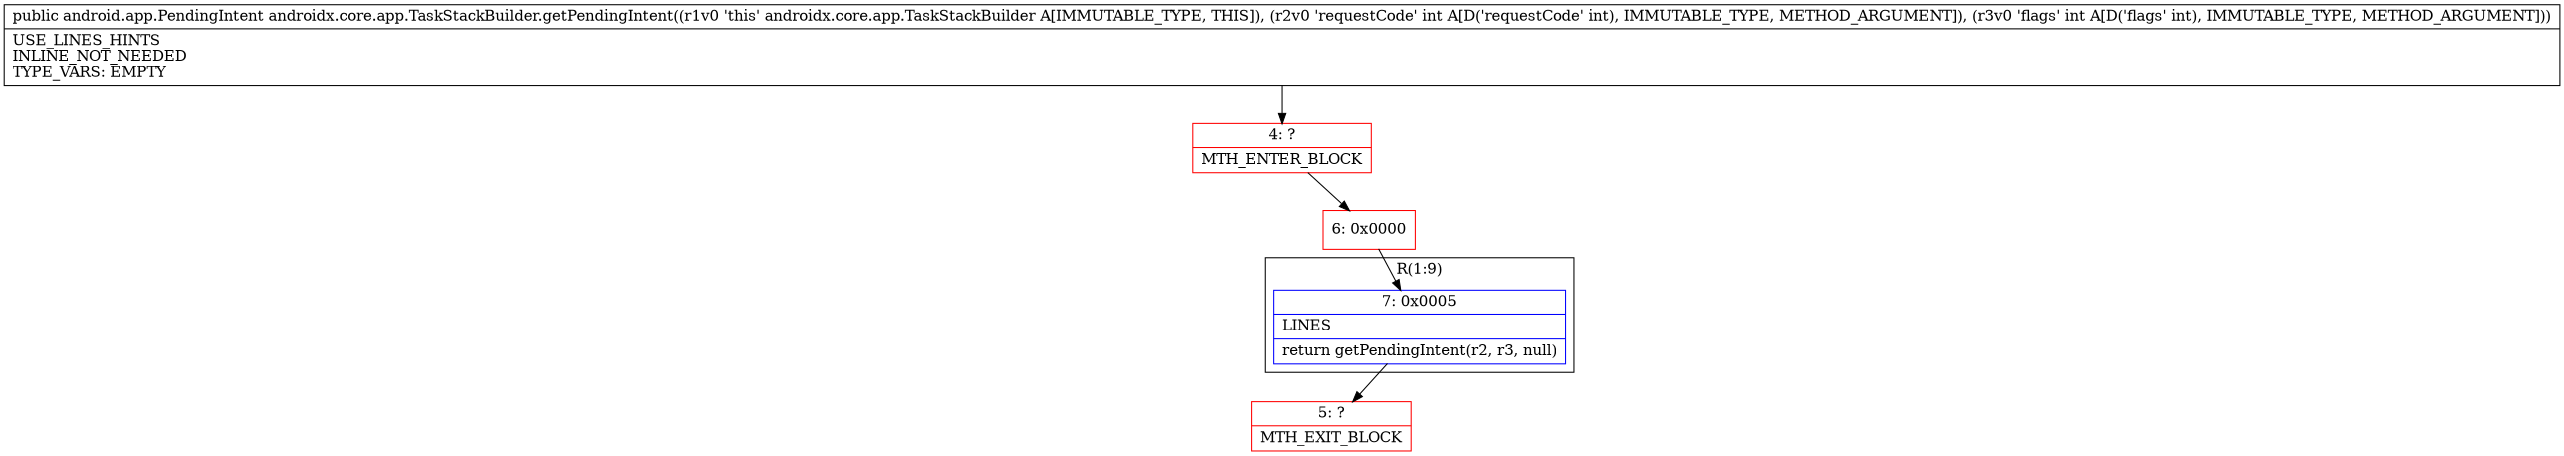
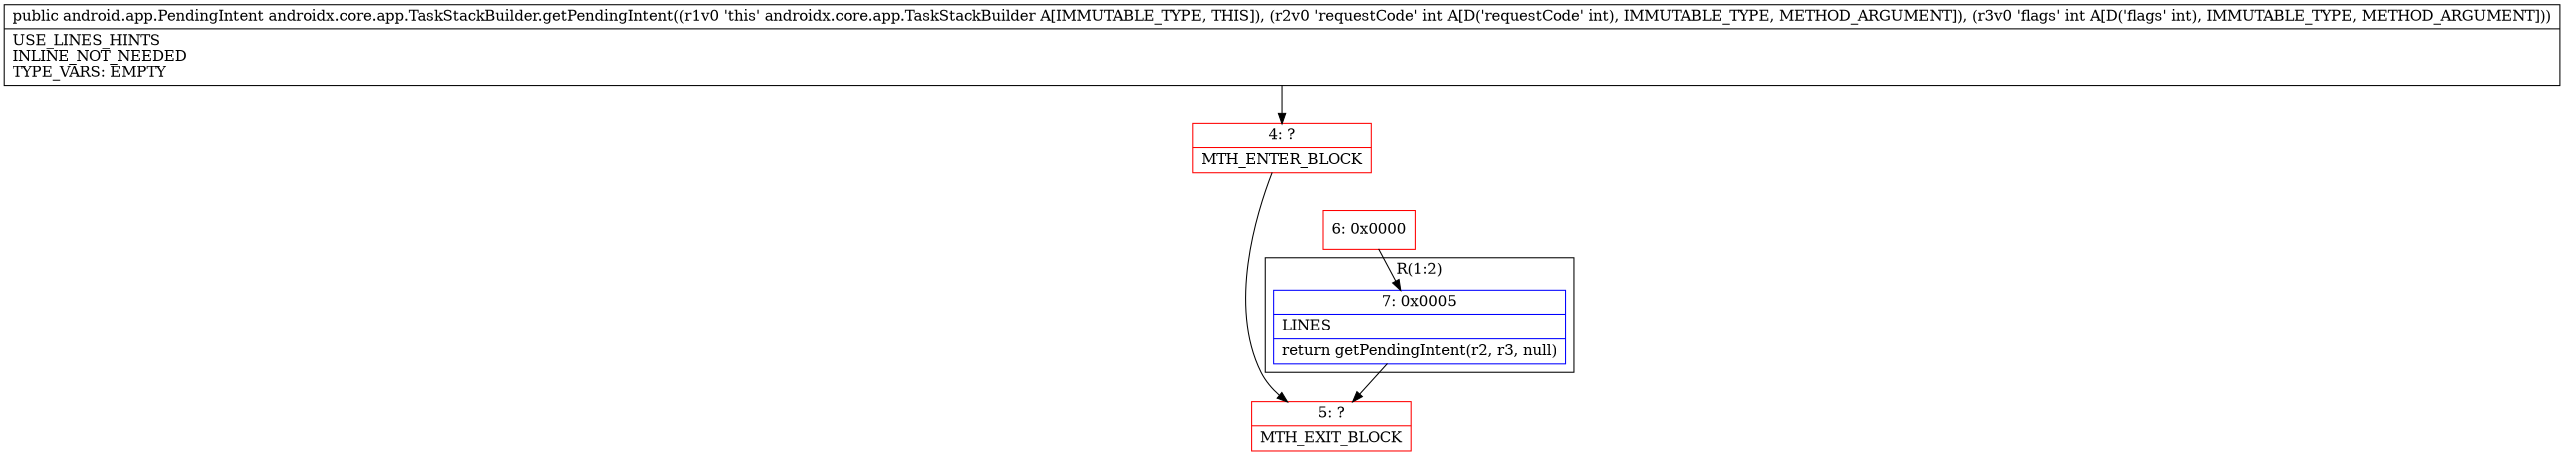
edge "4: ?" -> "6: 0x0000": now "4: ?" -> "5: ?"
cluster "R(1:9)": label "R(1:9)" -> "R(1:2)"
